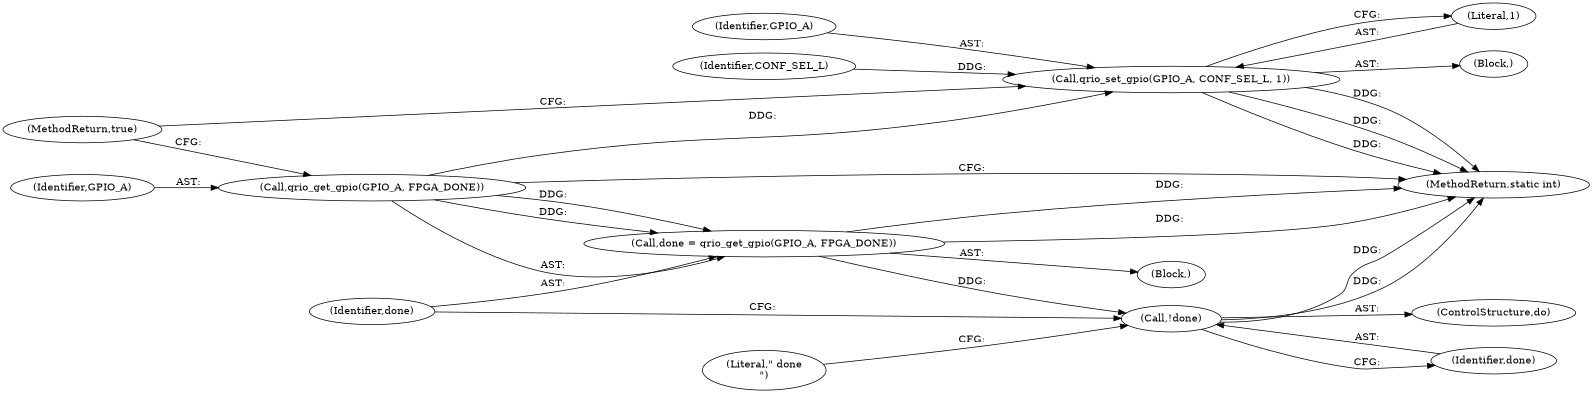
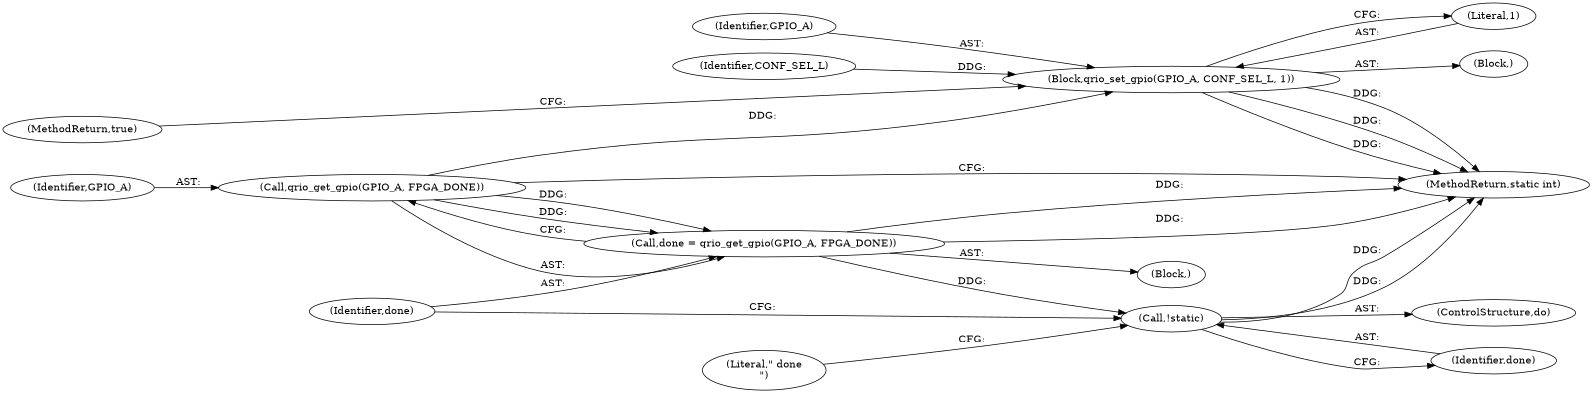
node "(Call,qrio_set_gpio(GPIO_A, CONF_SEL_L, 1))": label "(Call,qrio_set_gpio(GPIO_A, CONF_SEL_L, 1))" -> "(Block,qrio_set_gpio(GPIO_A, CONF_SEL_L, 1))"
edge "(MethodReturn,true)" -> "(Call,qrio_get_gpio(GPIO_A, FPGA_DONE))": now "(Call,done = qrio_get_gpio(GPIO_A, FPGA_DONE))" -> "(Call,qrio_get_gpio(GPIO_A, FPGA_DONE))"
node "(Call,!done)": label "(Call,!done)" -> "(Call,!static)"
